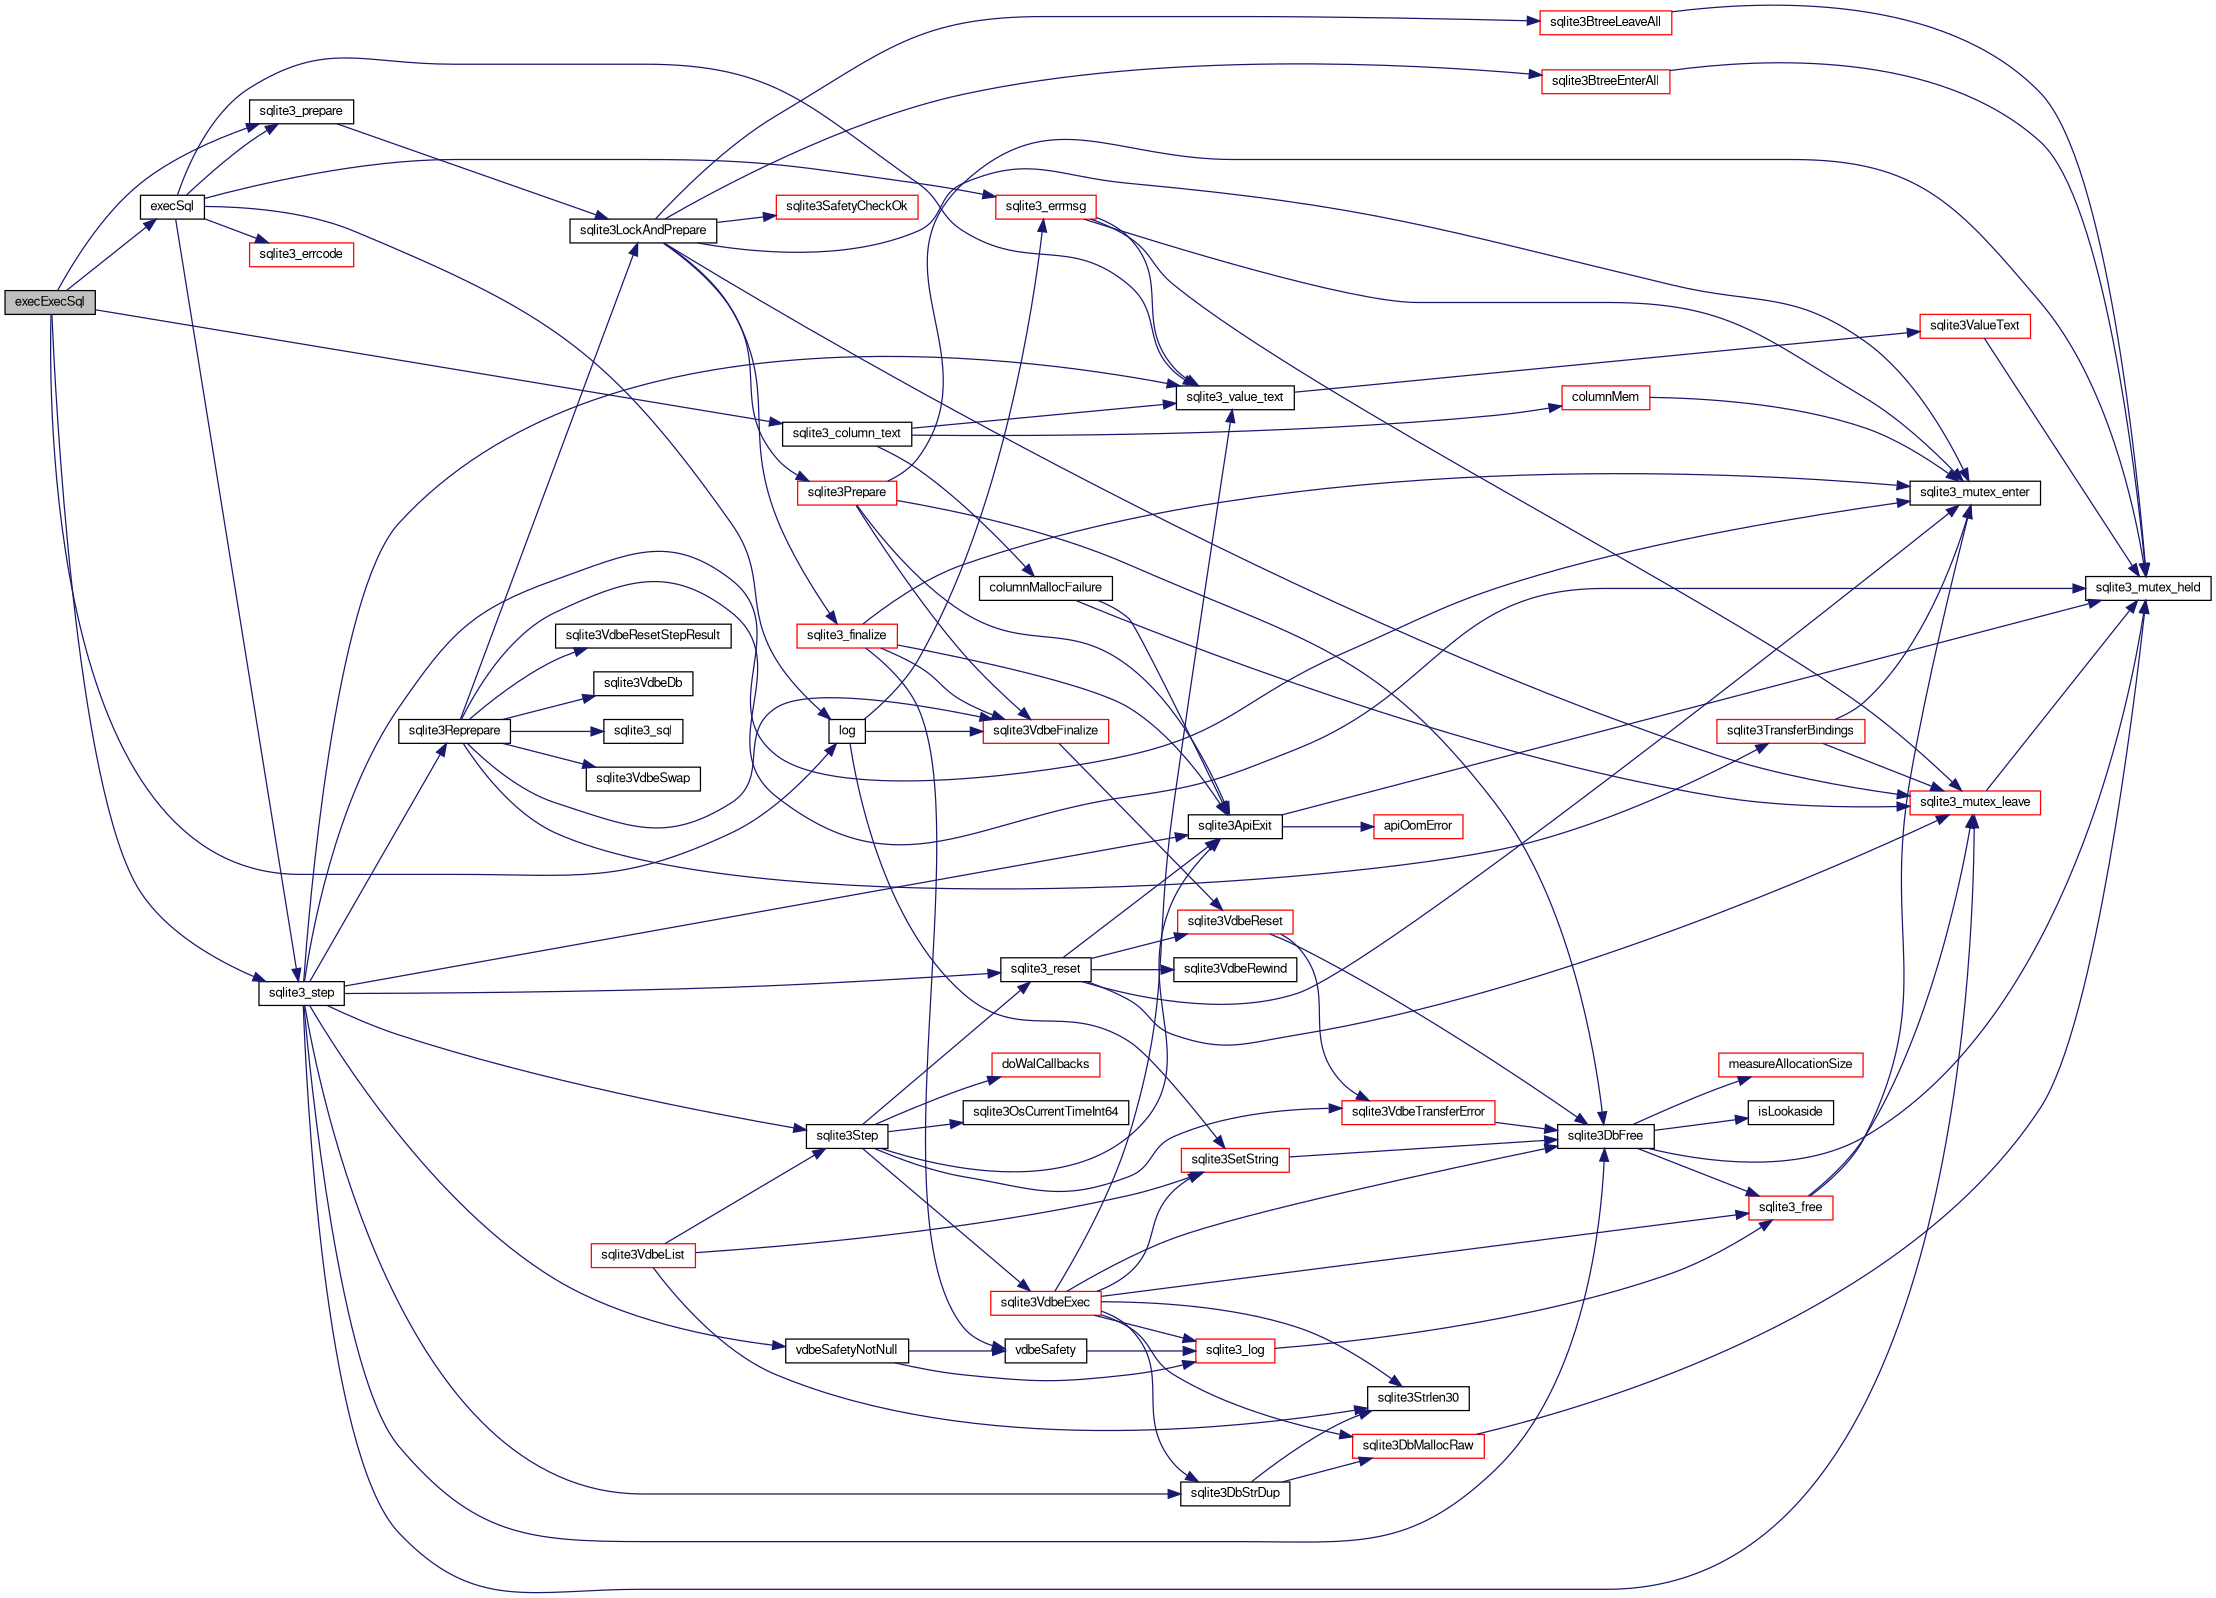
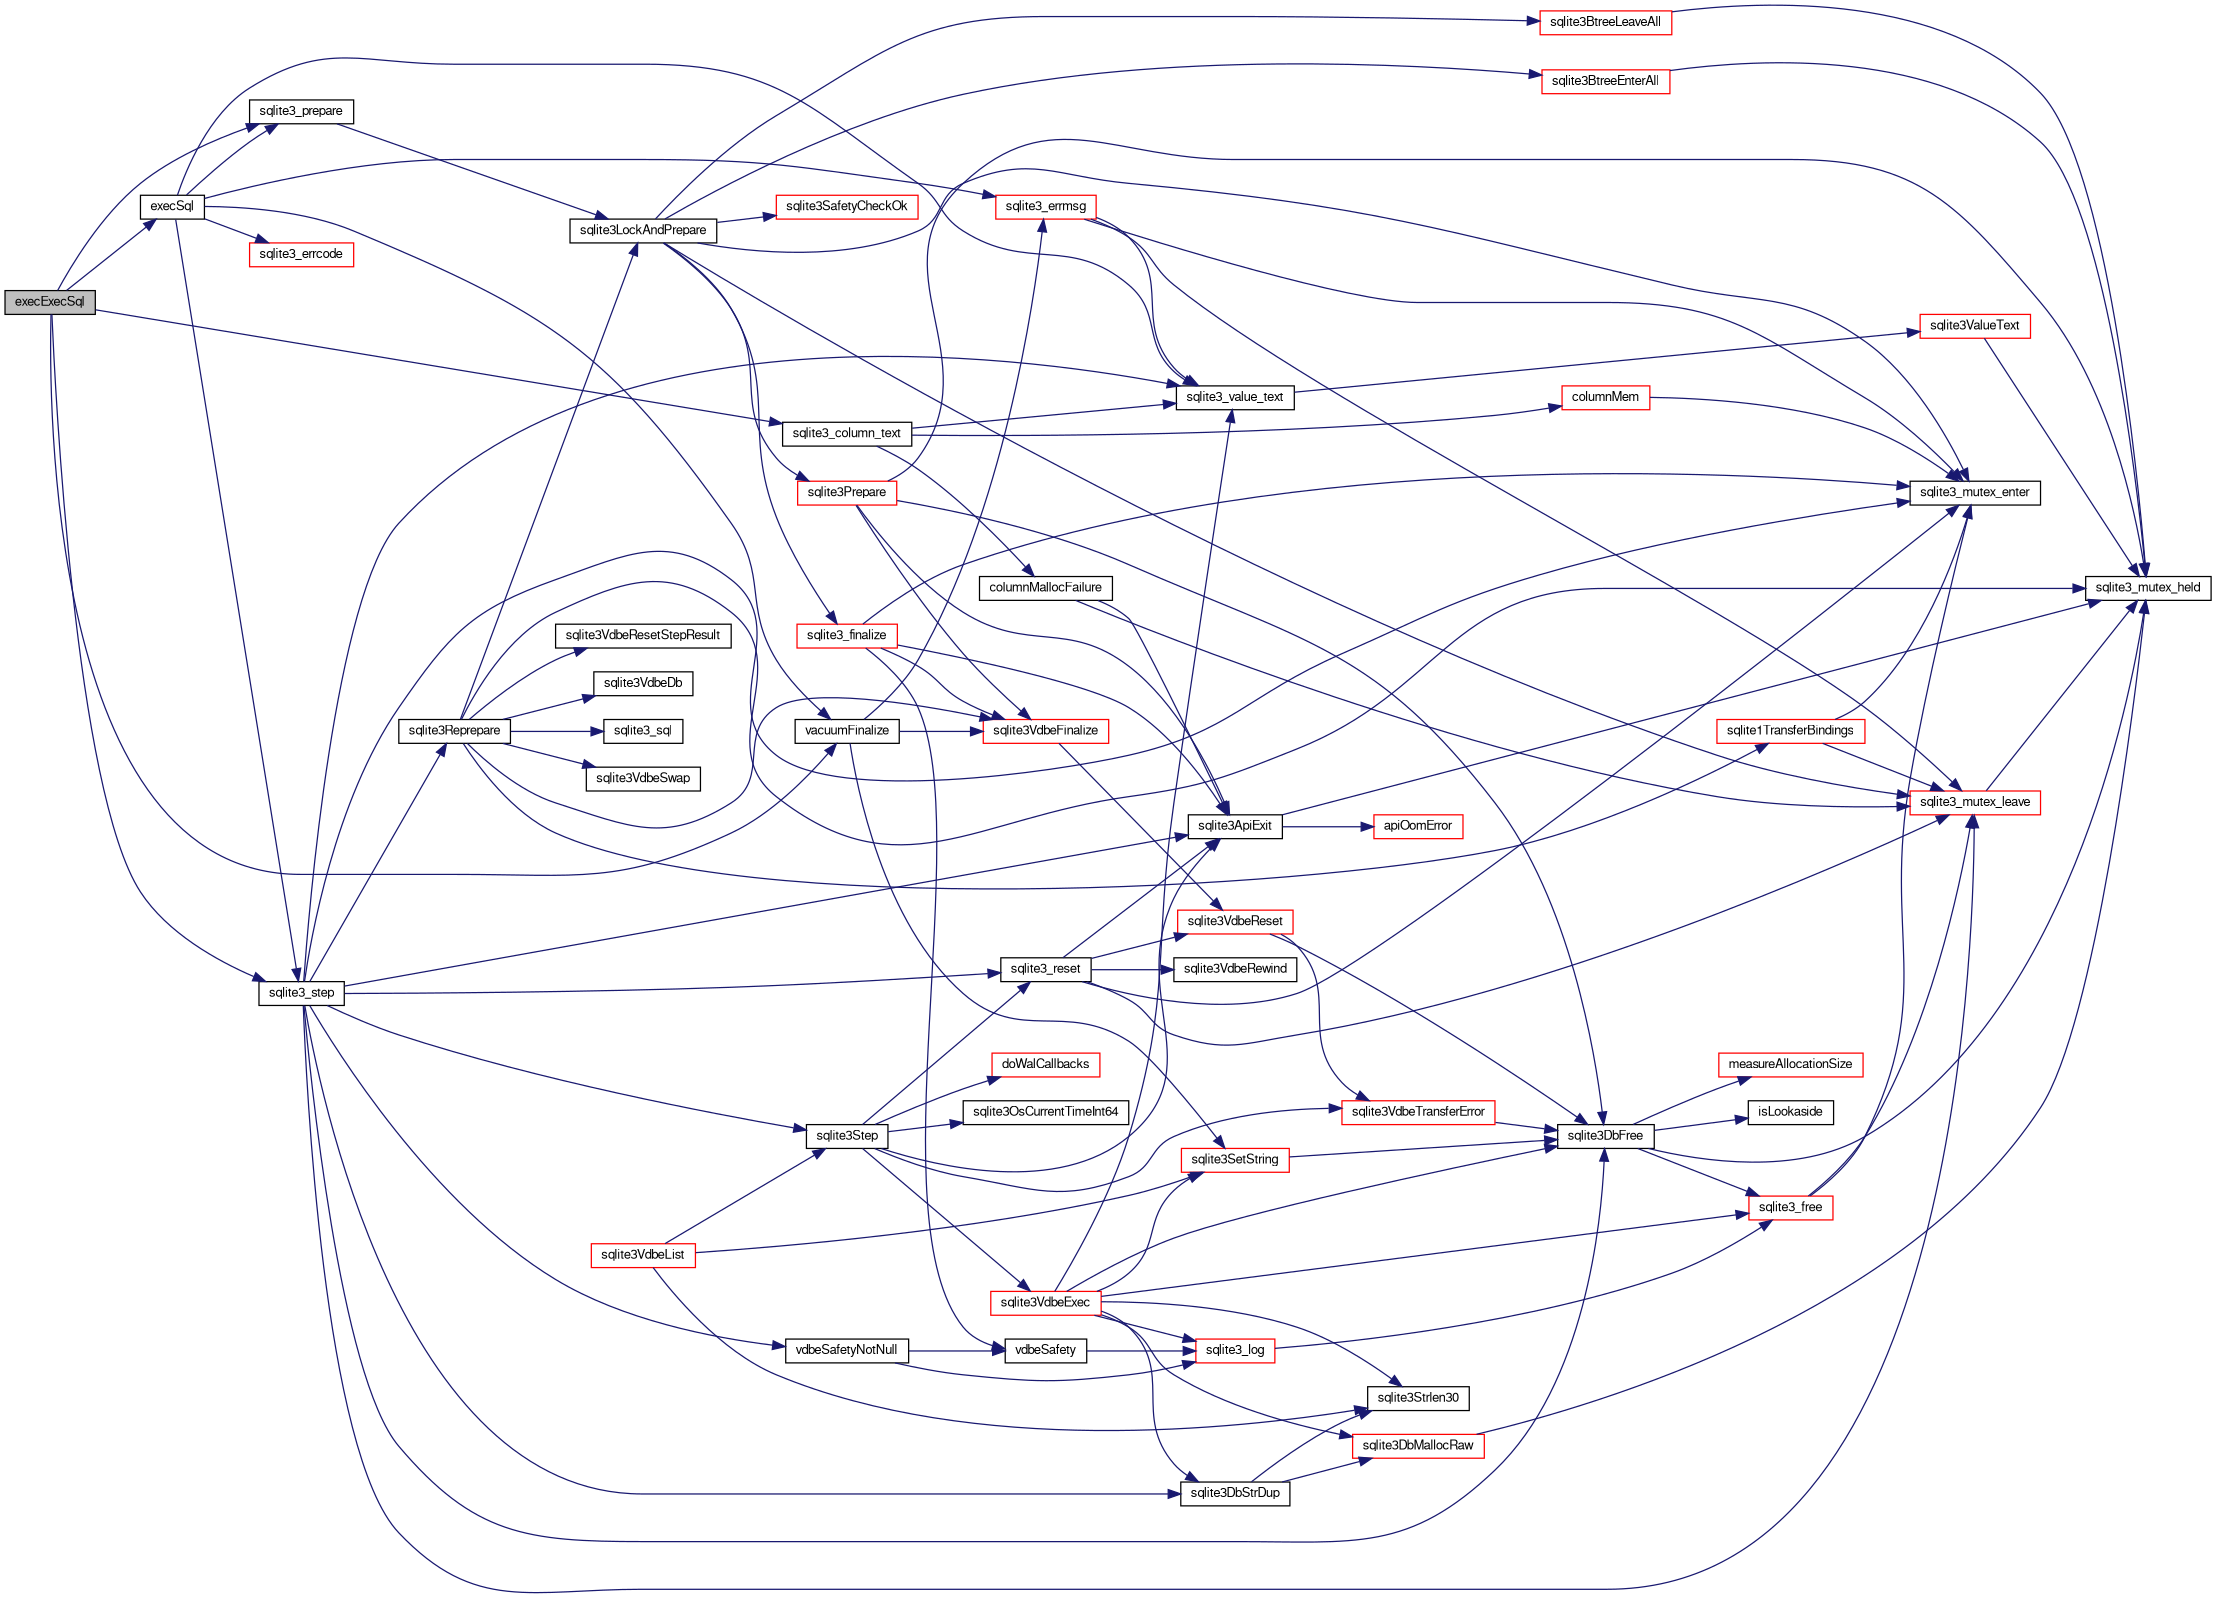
node "log": label "log" -> "vacuumFinalize"
node "sqlite3TransferBindings": label "sqlite3TransferBindings" -> "sqlite1TransferBindings"
